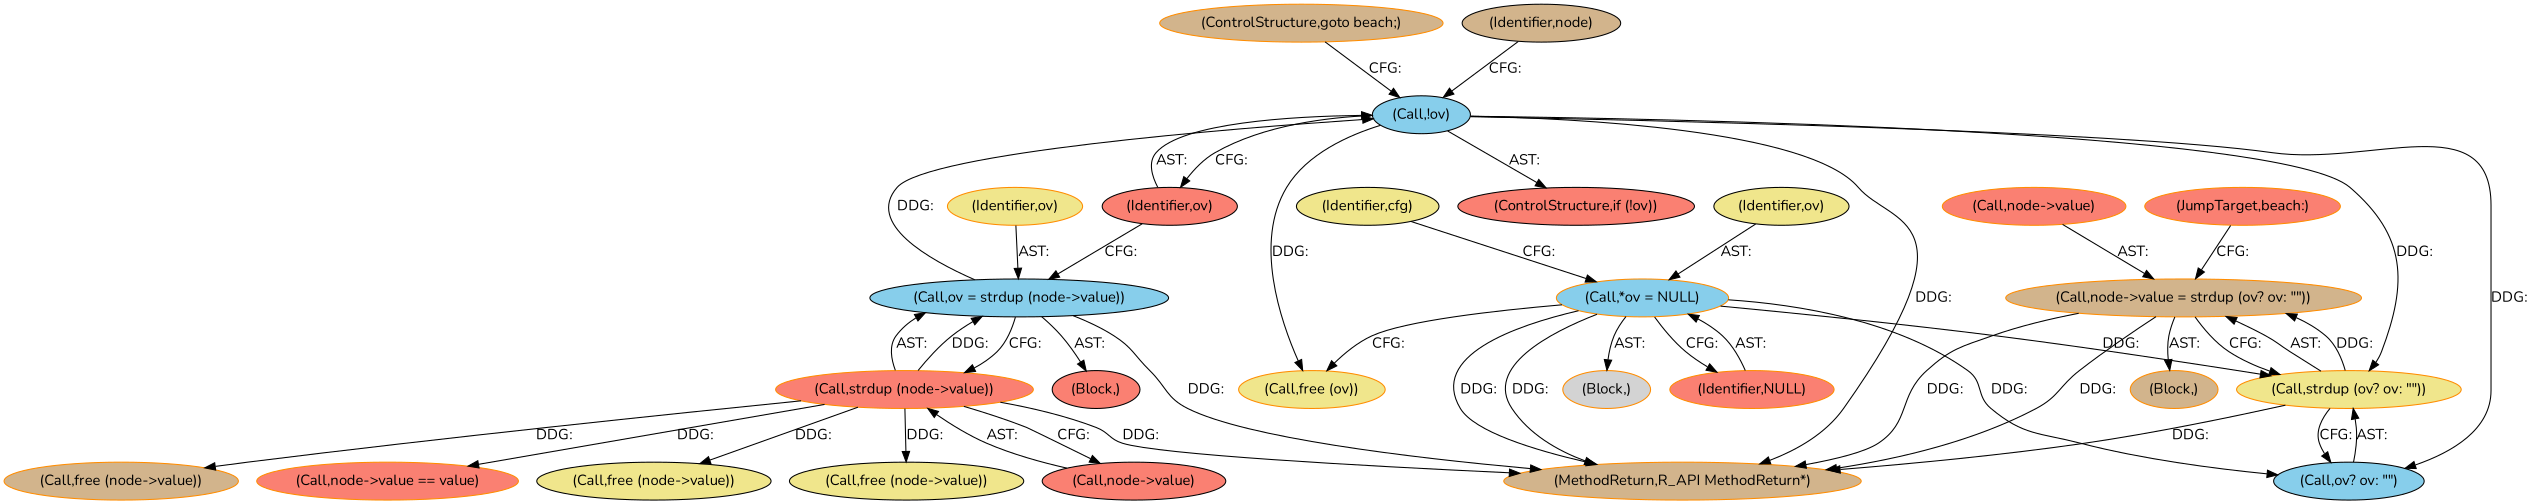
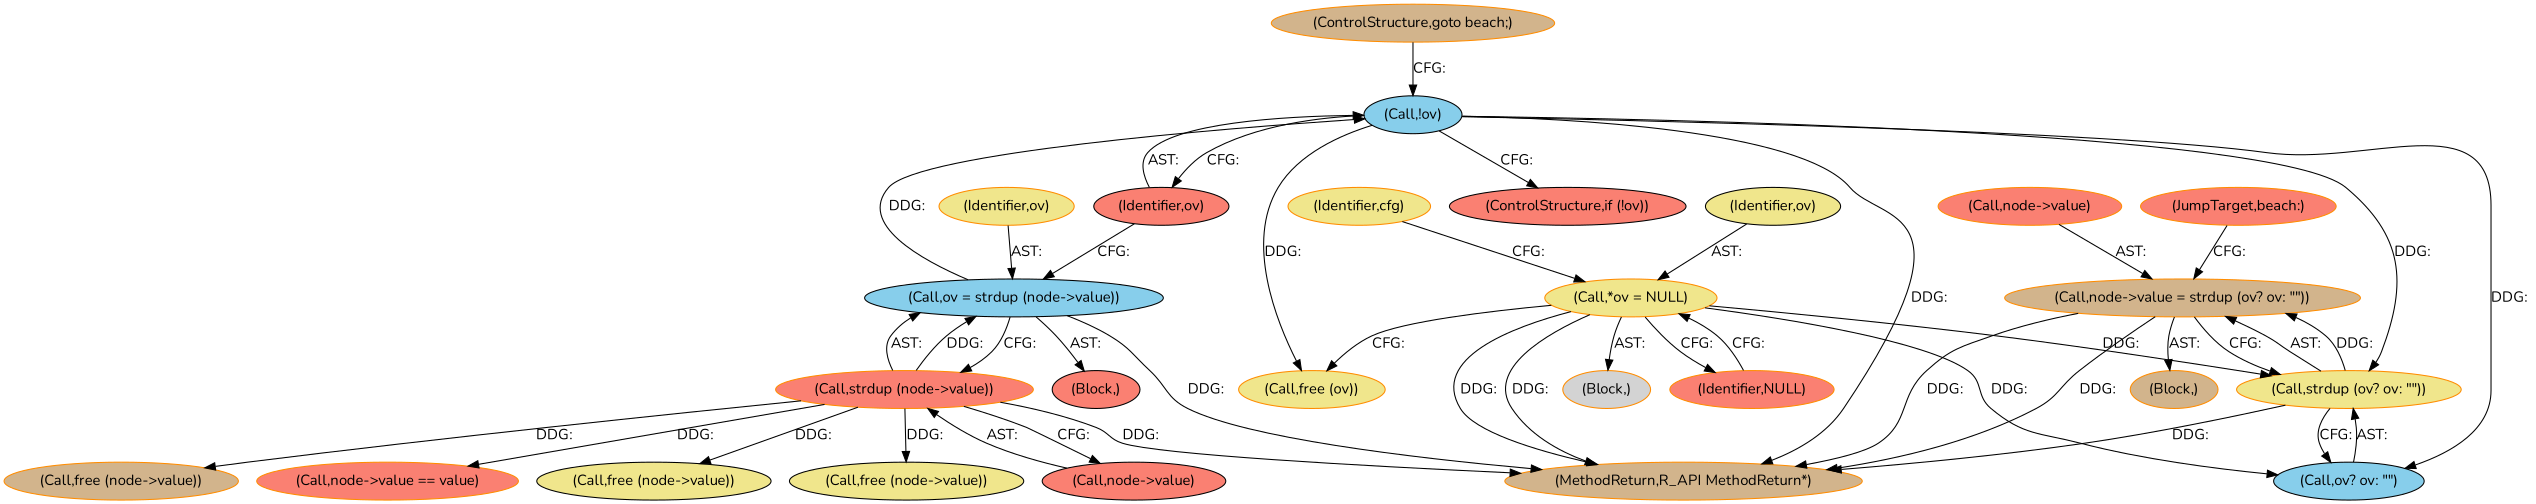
node "(Identifier,node)": removed
edge "(Call,!ov)" -> "(ControlStructure,if (!ov))": label "AST: " -> "CFG: "
node "(Identifier,cfg)": color black -> darkorange
node "(Call,*ov = NULL)": fillcolor skyblue -> khaki
edge "(Identifier,NULL)" -> "(Call,*ov = NULL)": label "AST: " -> "CFG: "
